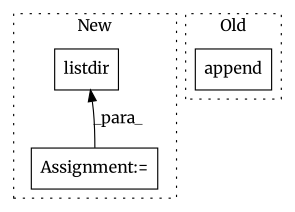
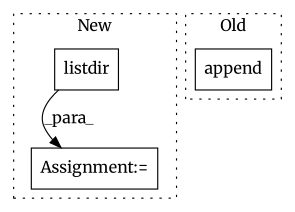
edge "Assignment:=" -> "listdir": reversed
